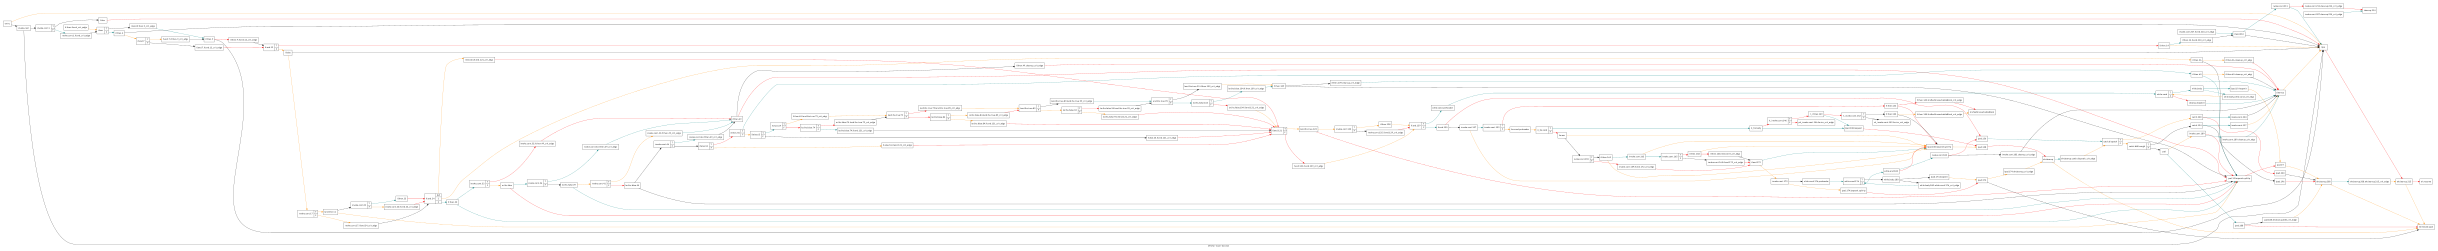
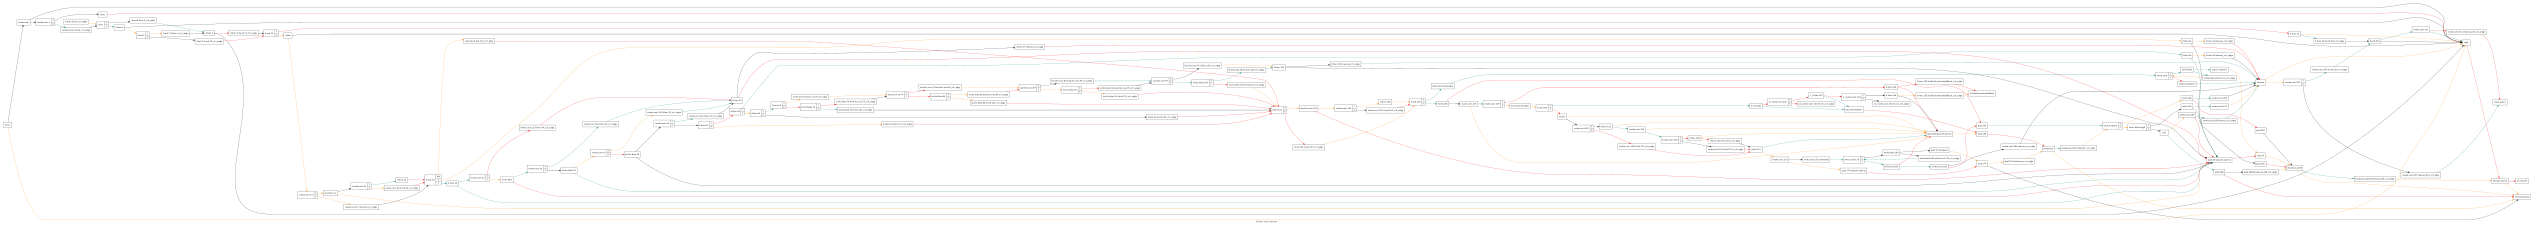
node "invoke.cont.207": added
